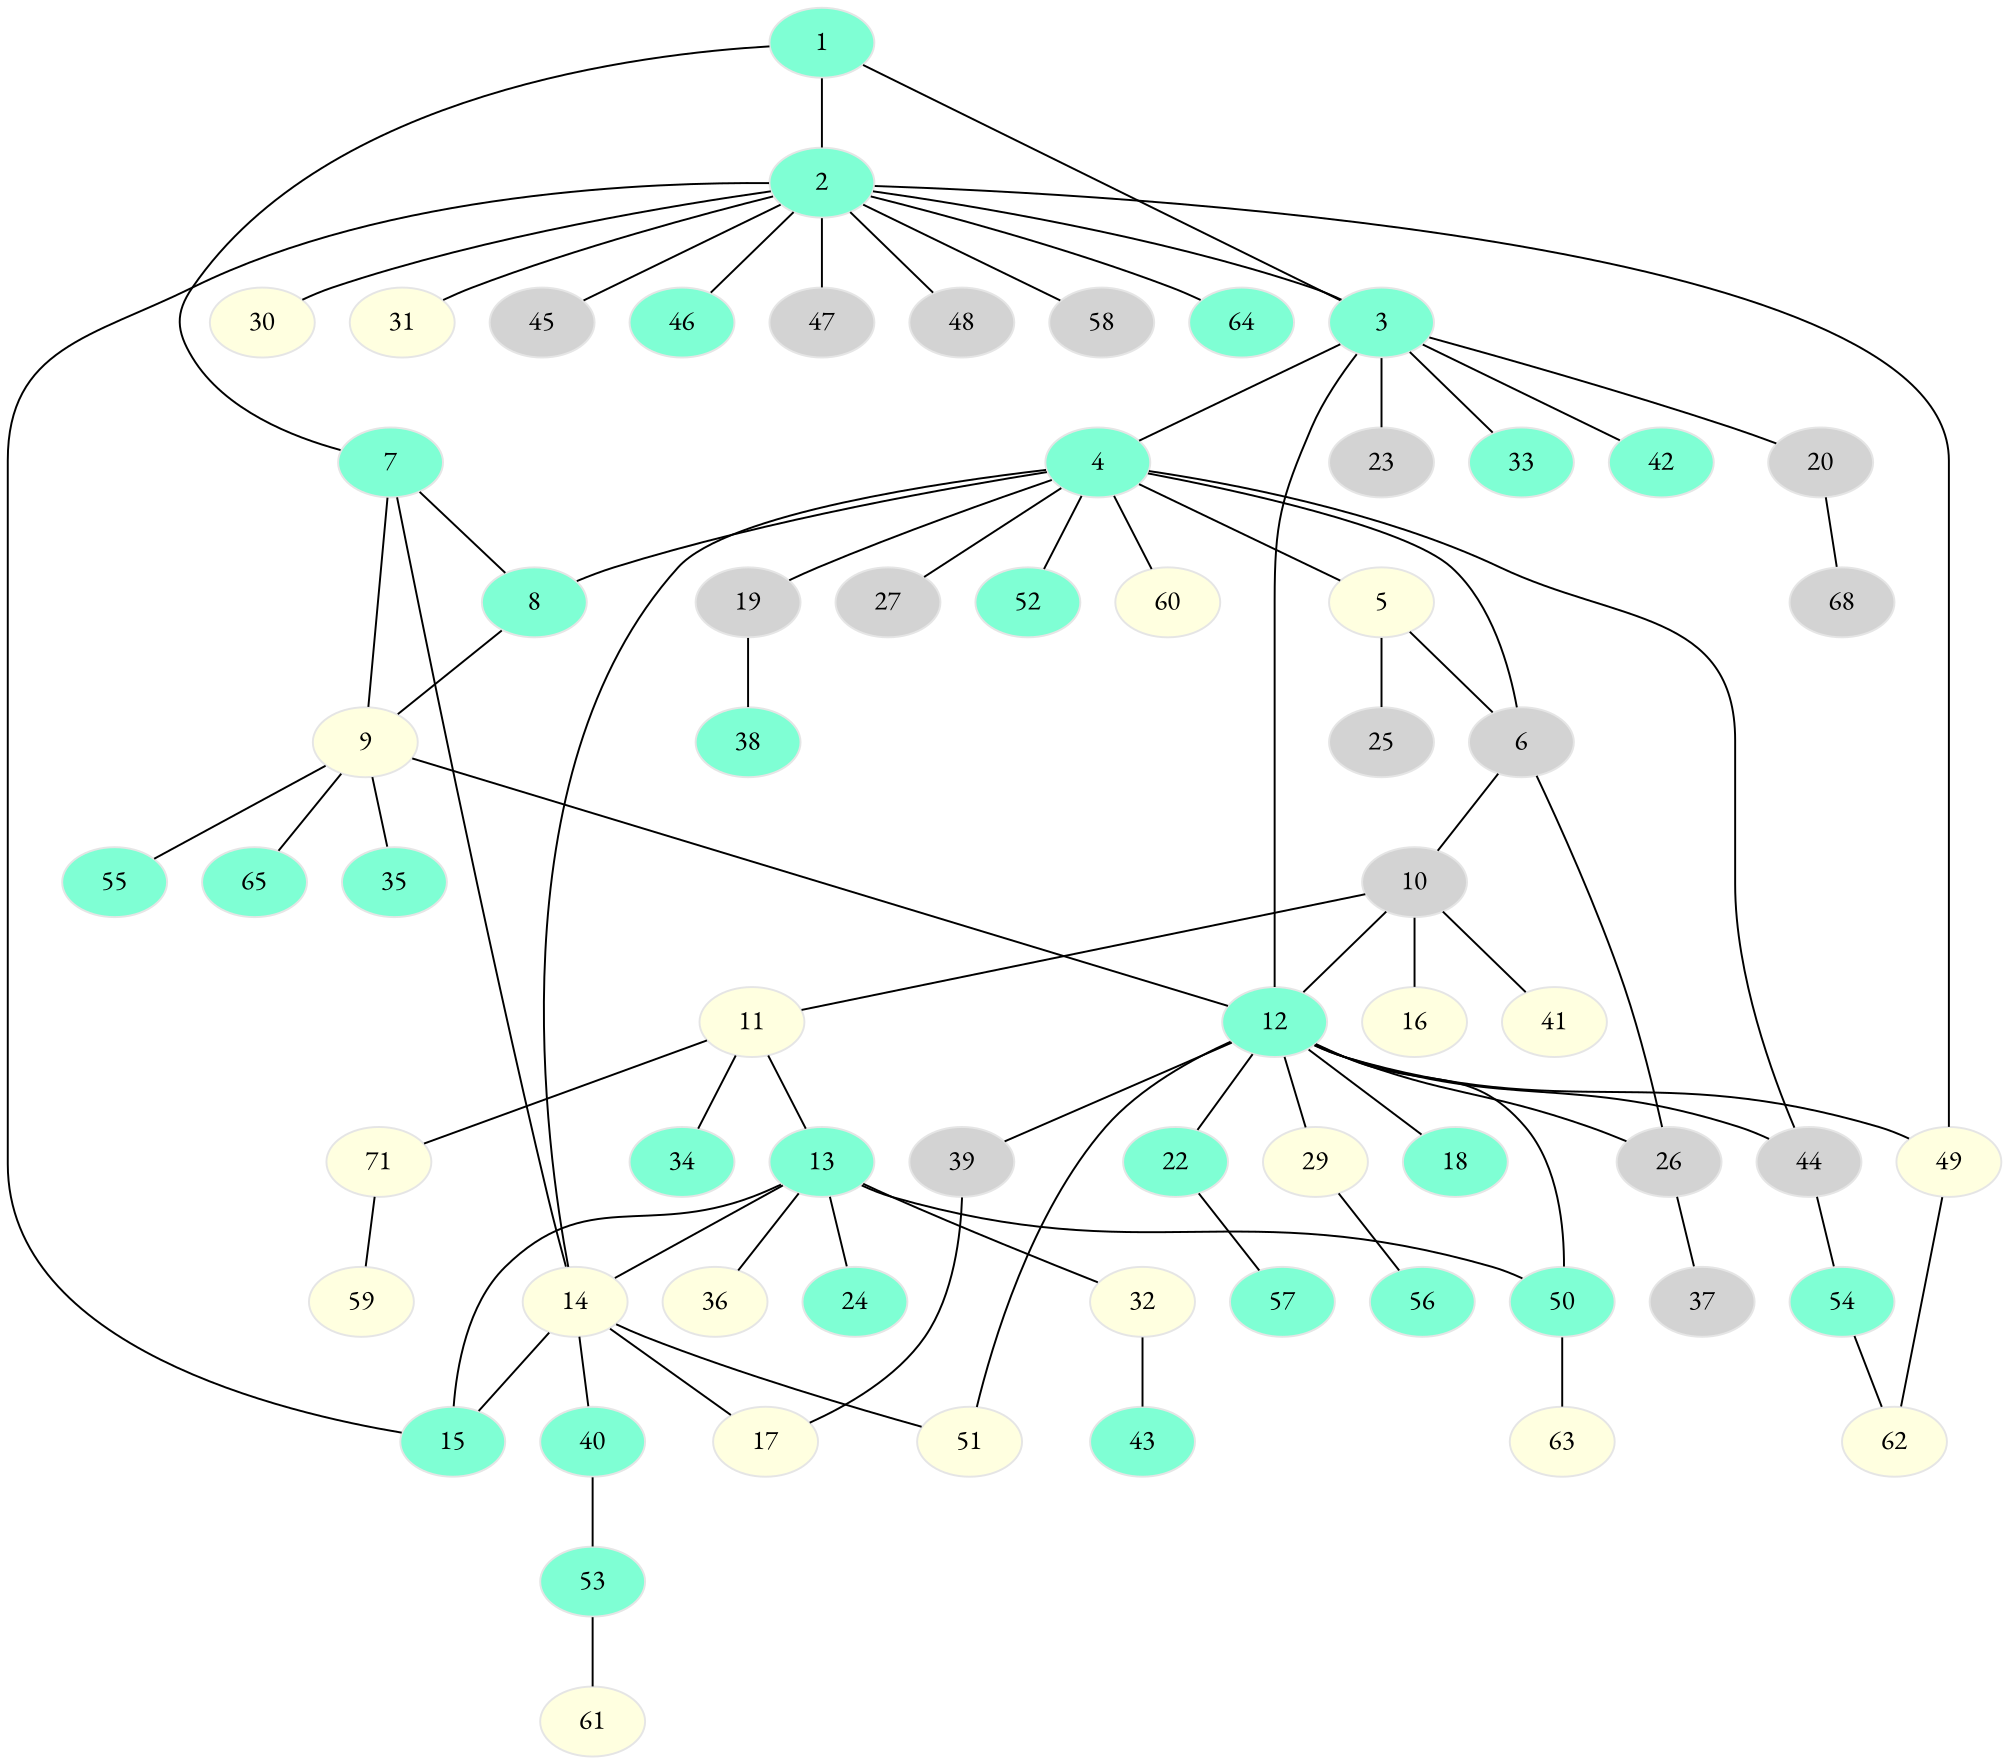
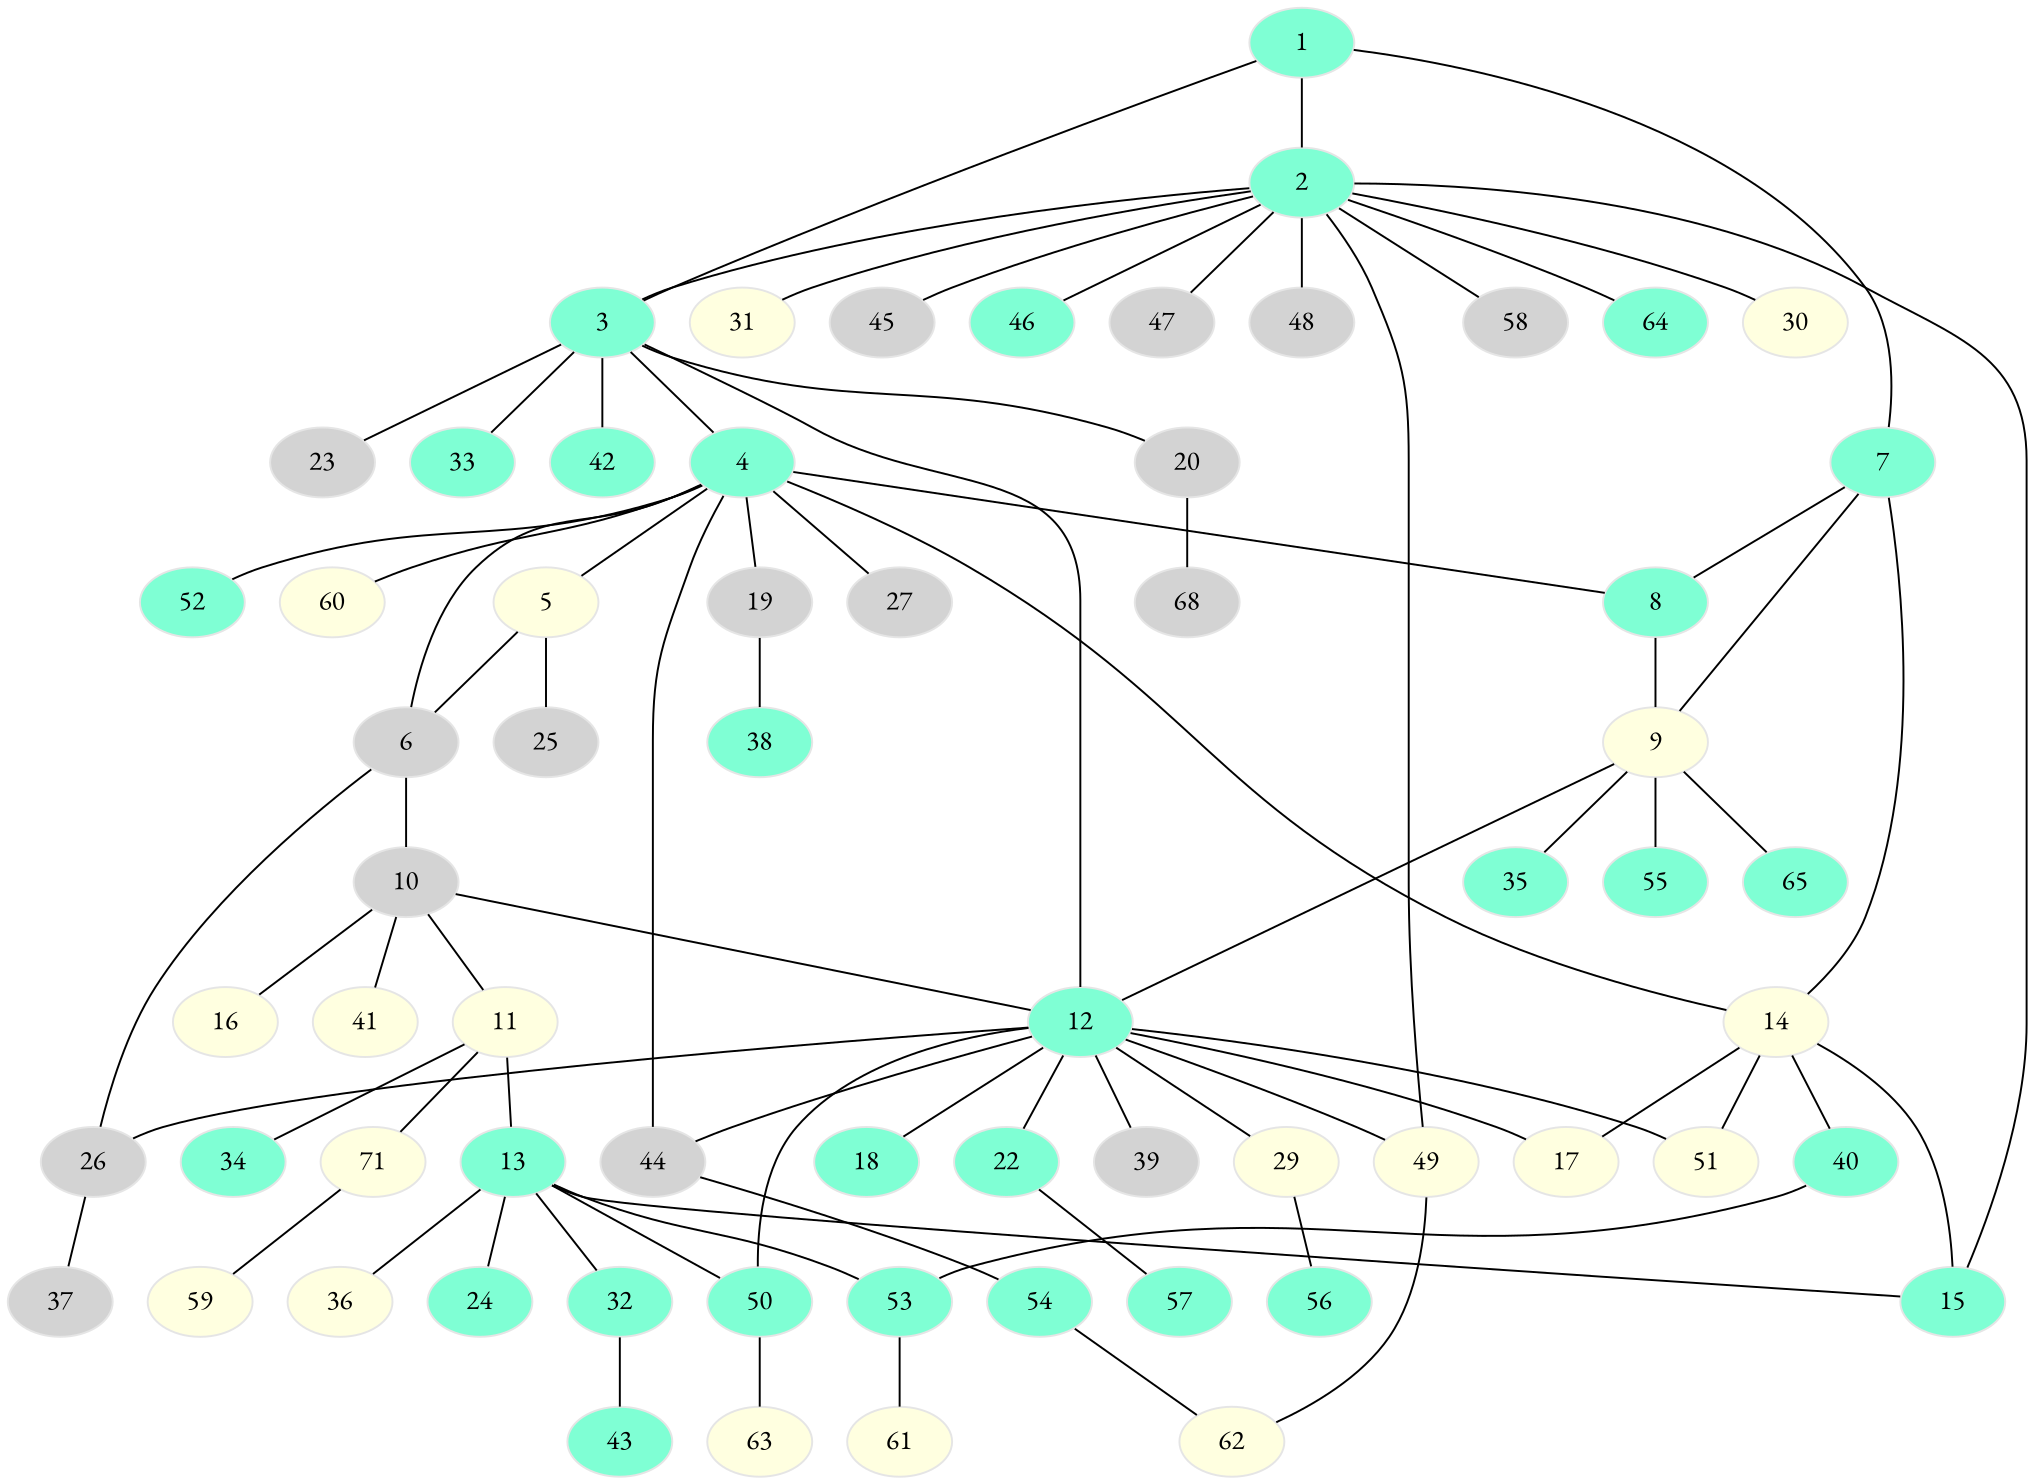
edge "13" -- "14": now "13" -- "53"
node "32": fillcolor lightyellow -> aquamarine
edge "39" -- "17": now "12" -- "17"
